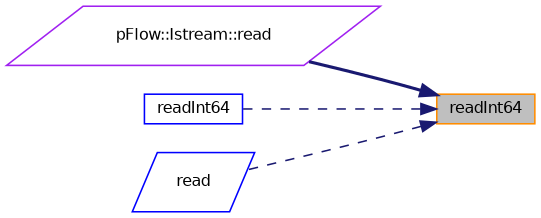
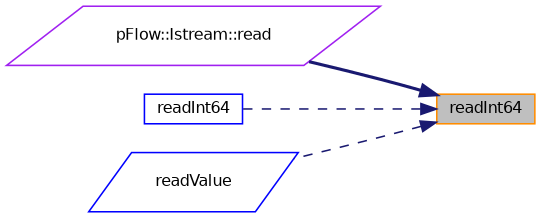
node "read": label "read" -> "readValue"
